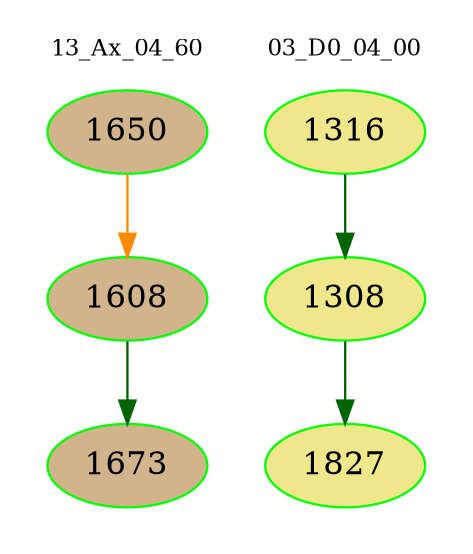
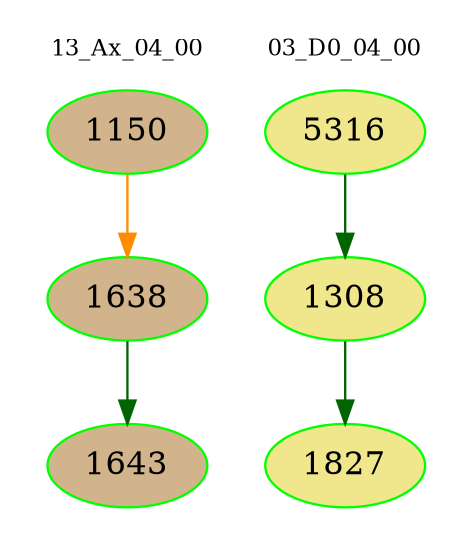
cluster "13_Ax_04_60": label "13_Ax_04_60" -> "13_Ax_04_00"
node "1650": label "1650" -> "1150"
node "1316": label "1316" -> "5316"
node "1608": label "1608" -> "1638"
node "1673": label "1673" -> "1643"
